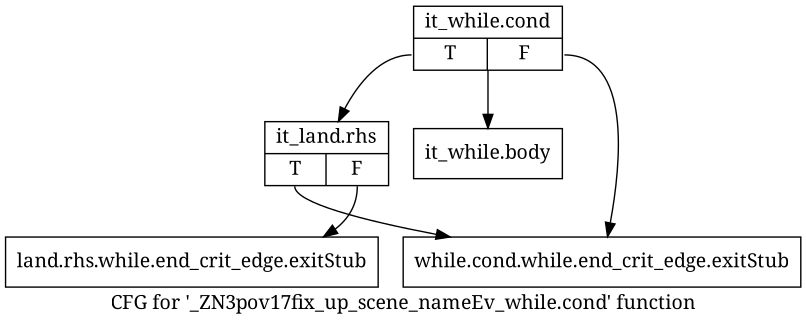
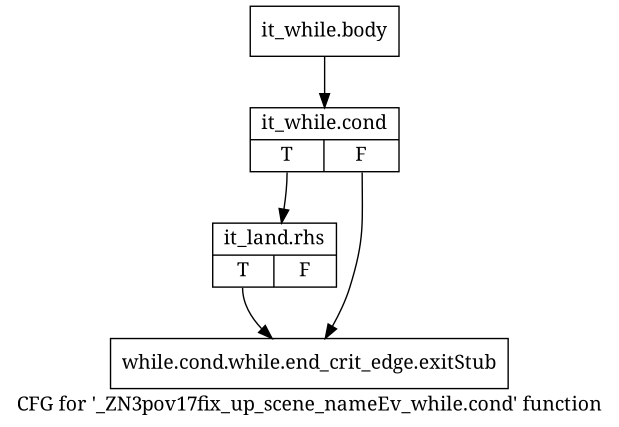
edge "it_while.cond" -> "it_while.body": reversed
node "land.rhs.while.end_crit_edge.exitStub": removed
